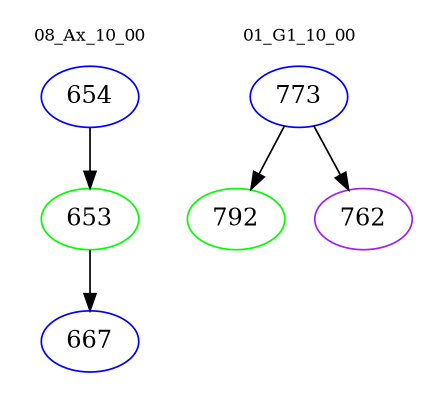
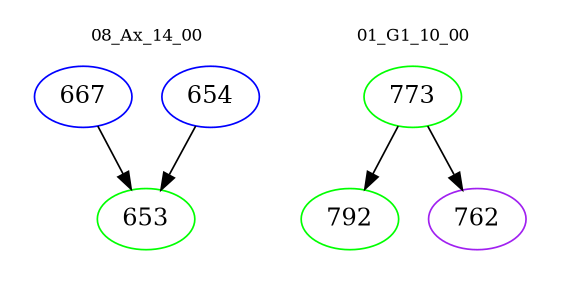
cluster "08_Ax_10_00": label "08_Ax_10_00" -> "08_Ax_14_00"
node "773": color blue -> green
edge "653" -> "667": reversed
